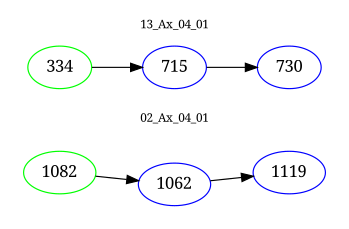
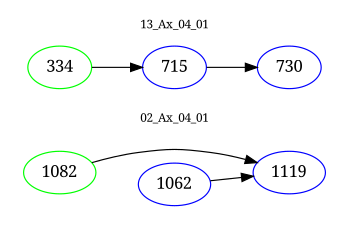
edge "1082" -> "1062": now "1082" -> "1119"
